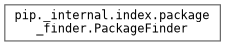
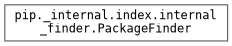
node "pip._internal.index.package _finder.PackageFinder": label "pip._internal.index.package _finder.PackageFinder" -> "pip._internal.index.internal _finder.PackageFinder"
